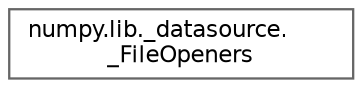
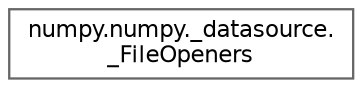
node "numpy.lib._datasource. _FileOpeners": label "numpy.lib._datasource. _FileOpeners" -> "numpy.numpy._datasource. _FileOpeners"
